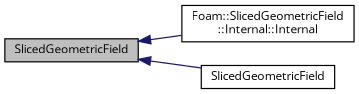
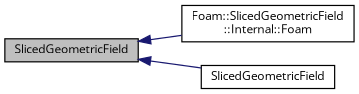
node "Foam::SlicedGeometricField ::Internal::Internal": label "Foam::SlicedGeometricField ::Internal::Internal" -> "Foam::SlicedGeometricField ::Internal::Foam"
